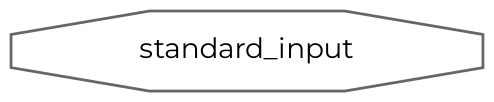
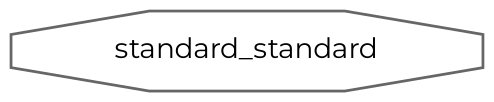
node "standard_input": label "standard_input" -> "standard_standard"
